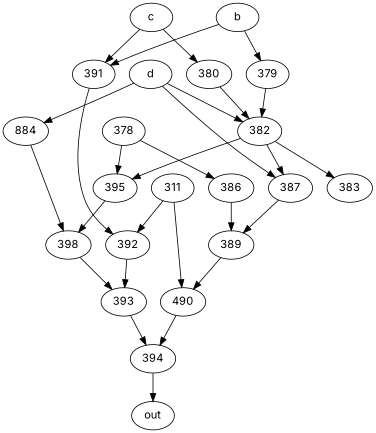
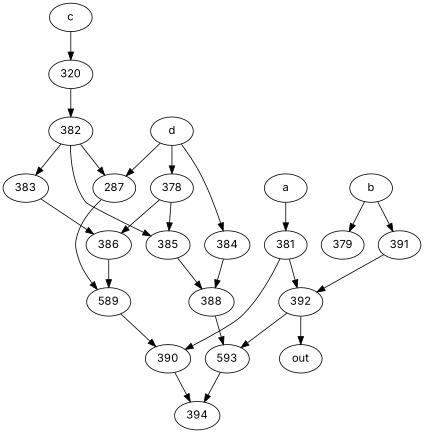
edge "c" -> "391": removed
node "380": label "380" -> "320"
edge "379" -> "382": removed
edge "d" -> "382": now "d" -> "378"
node "884": label "884" -> "384"
node "395": label "395" -> "385"
node "311": label "311" -> "381"
node "a": added
node "387": label "387" -> "287"
edge "383" -> "386": added
node "398": label "398" -> "388"
node "389": label "389" -> "589"
node "393": label "393" -> "593"
node "490": label "490" -> "390"
edge "394" -> "out": now "392" -> "out"
